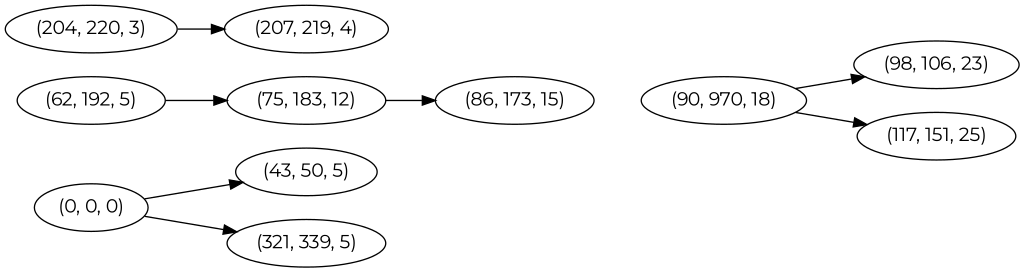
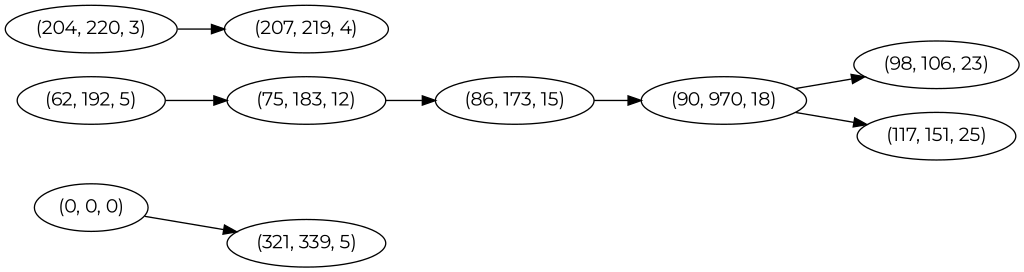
edge "(86, 173, 15)" -> "(90, 970, 18)": added
node "(43, 50, 5)": removed
